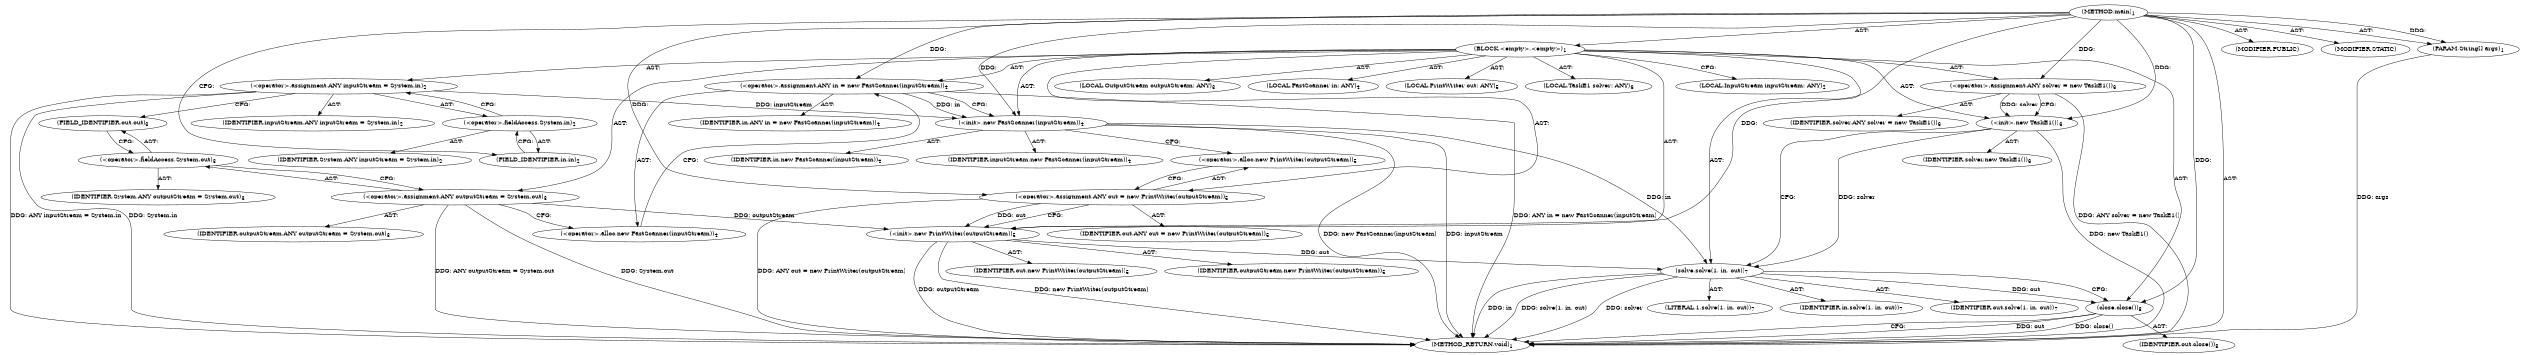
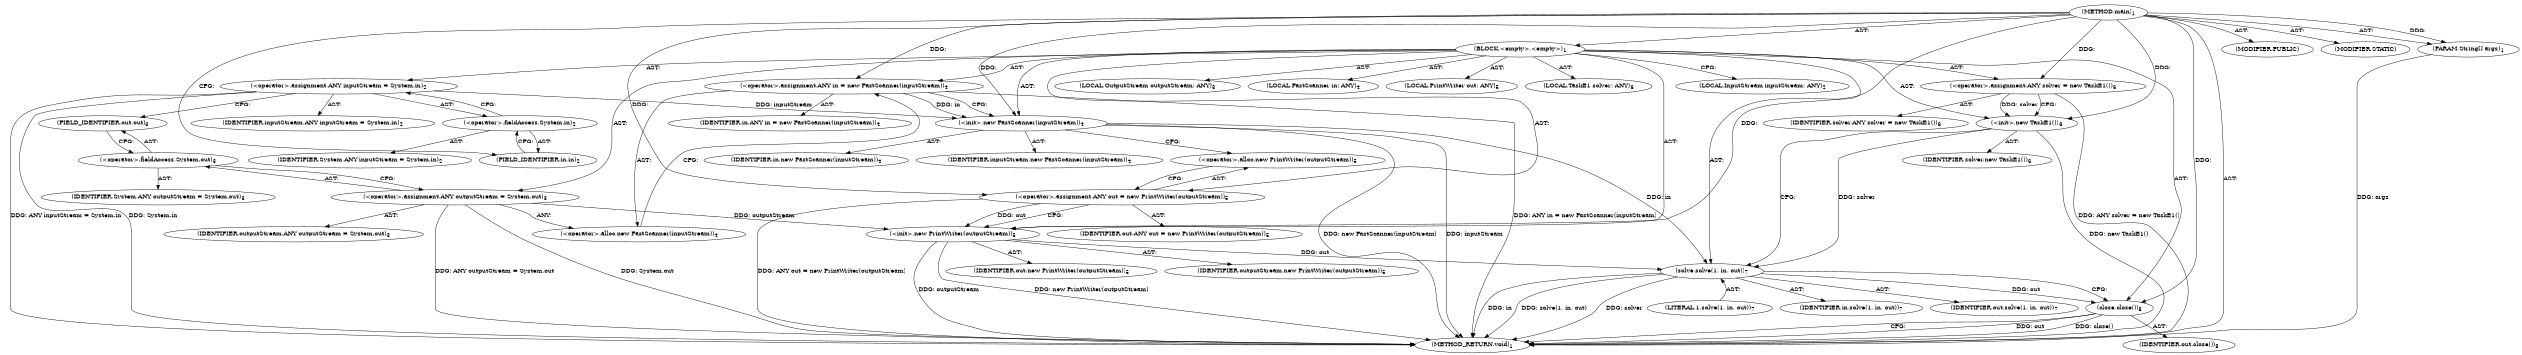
edge "(<operator>.assignment,ANY outputStream = System.out)" -> "(<operator>.alloc,new FastScanner(inputStream))": label "CFG: " -> "ANY: "
edge "(solve,solve(1, in, out))" -> "(LITERAL,1,solve(1, in, out))": reversed
